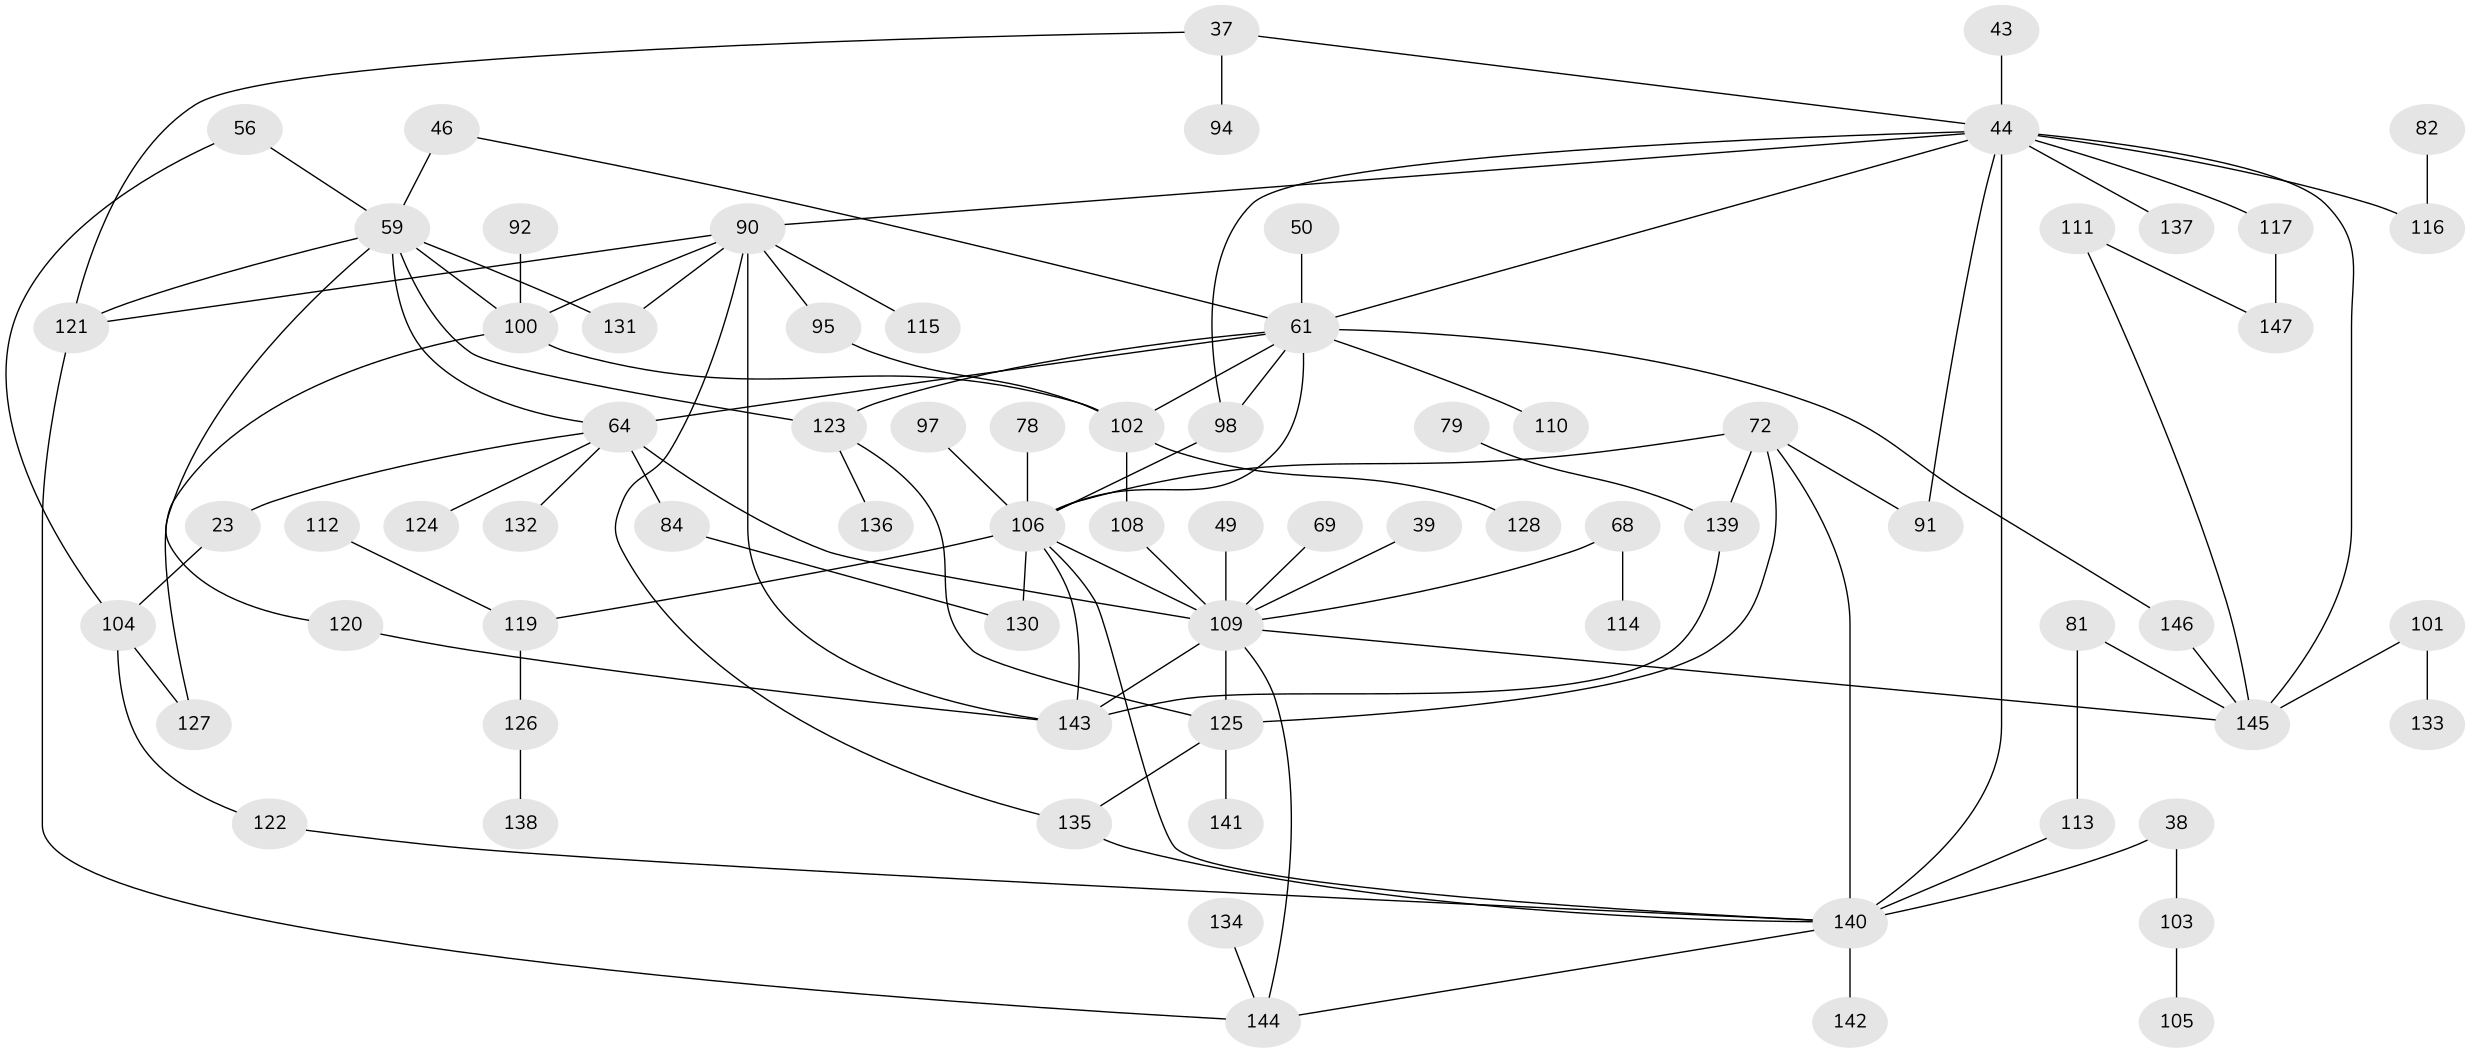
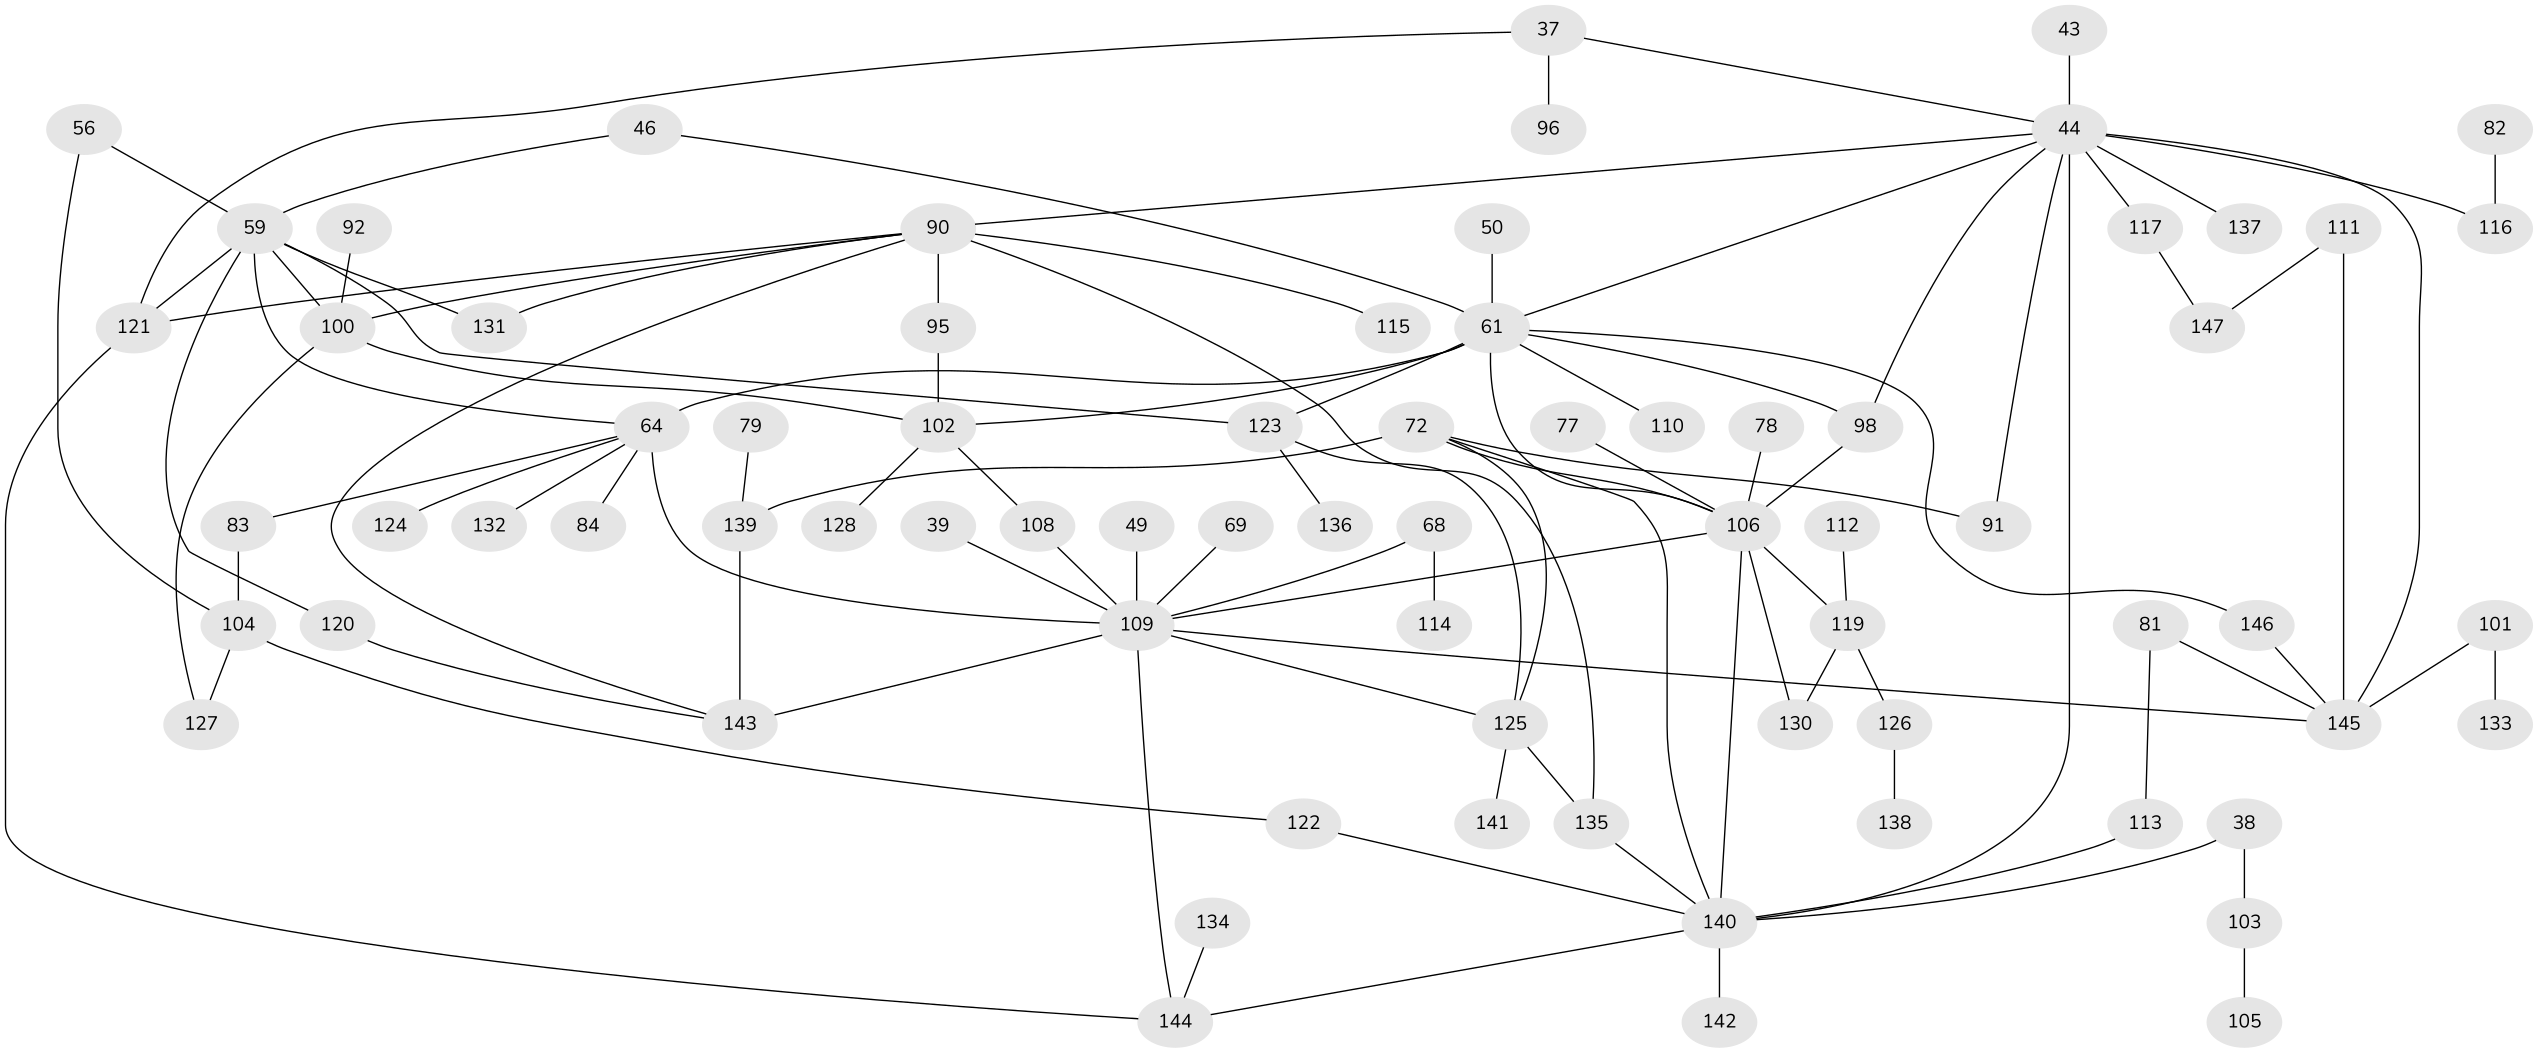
node "94": label "94" -> "96"
node "97": label "97" -> "77"
node "23": label "23" -> "83"
edge "84" -- "130": now "119" -- "130"
edge "106" -- "143": removed
